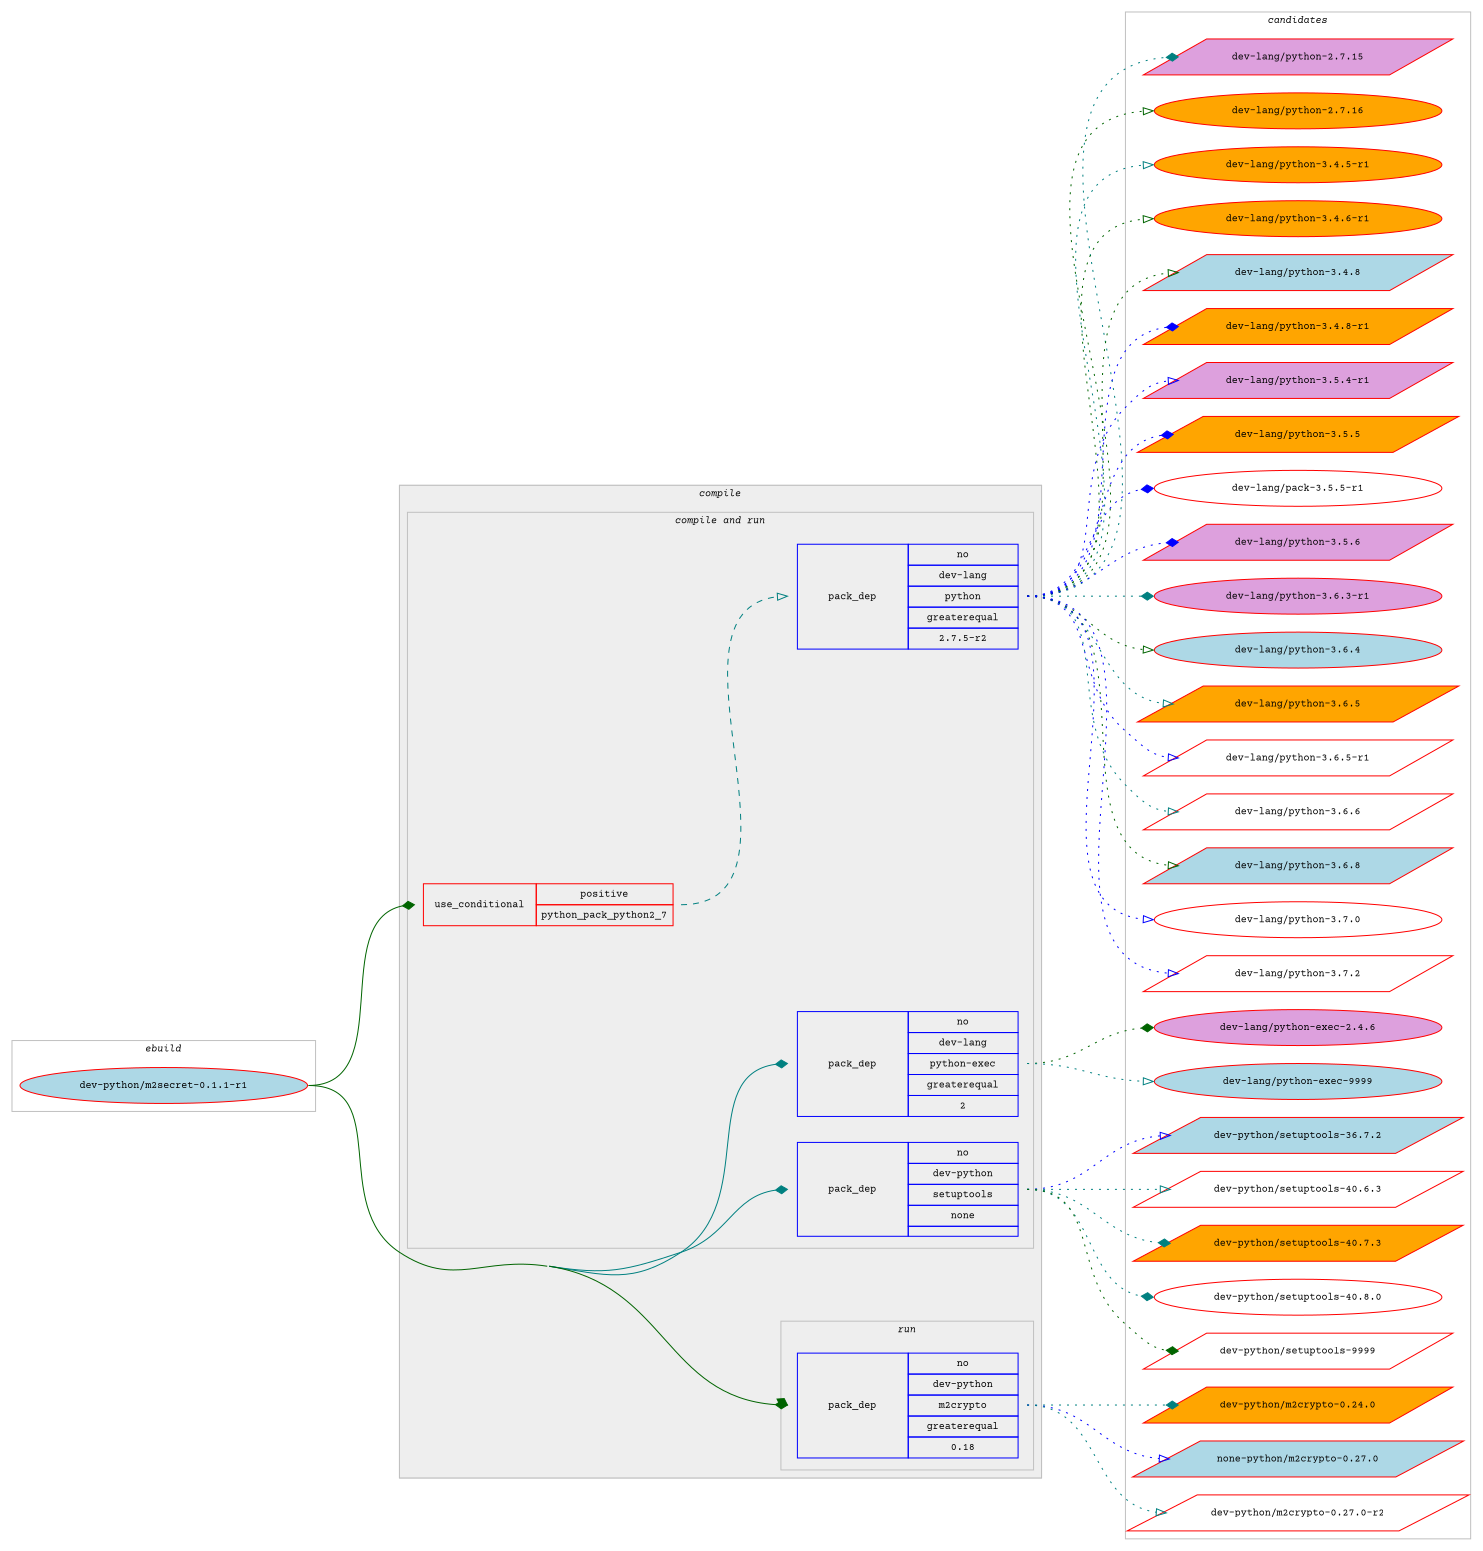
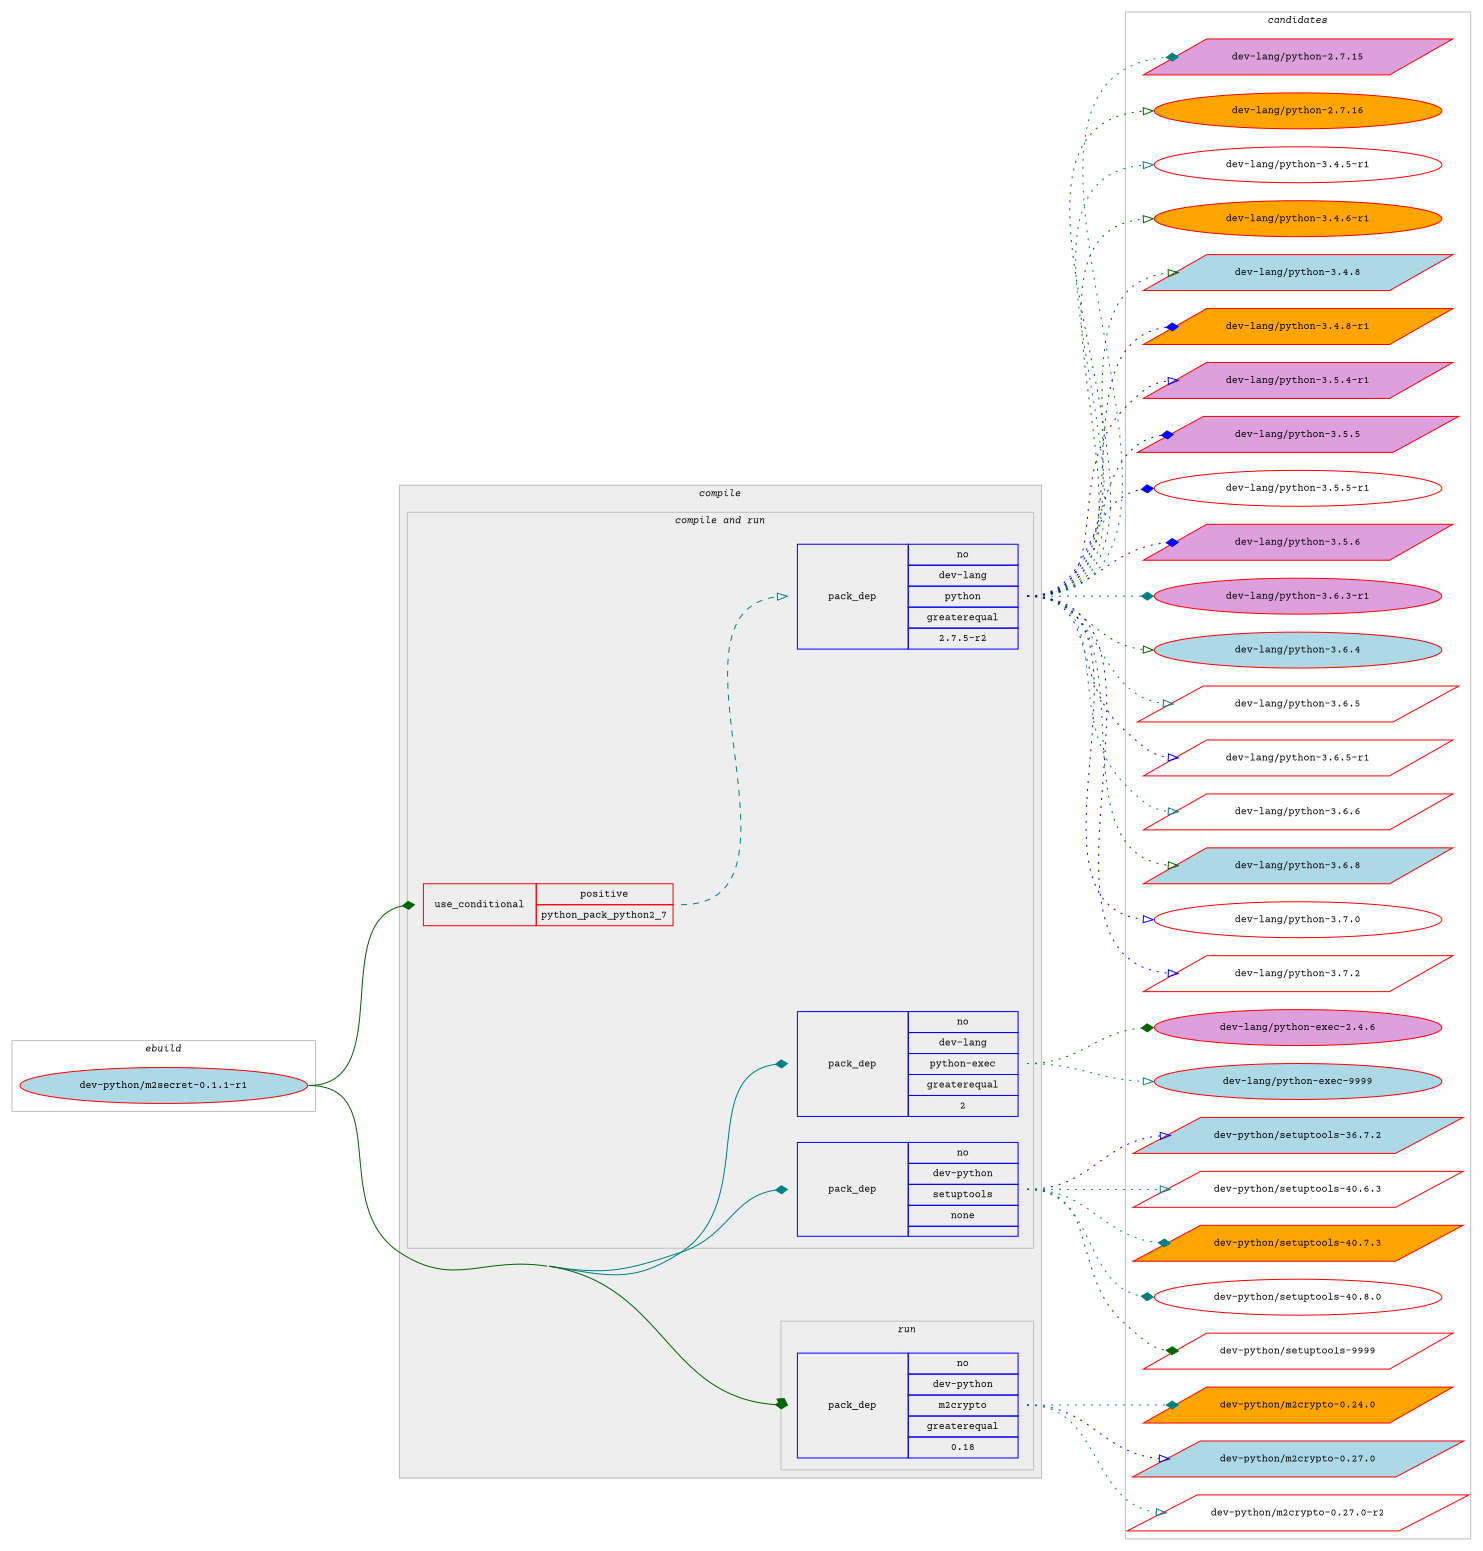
node "dev-lang/python-3.4.5-r1": fillcolor orange -> white
node "dev-lang/python-3.5.5": fillcolor orange -> plum
node "dev-lang/pack-3.5.5-r1": label "dev-lang/pack-3.5.5-r1" -> "dev-lang/python-3.5.5-r1"
node "dev-lang/python-3.6.5": fillcolor orange -> white
node "none-python/m2crypto-0.27.0": label "none-python/m2crypto-0.27.0" -> "dev-python/m2crypto-0.27.0"
